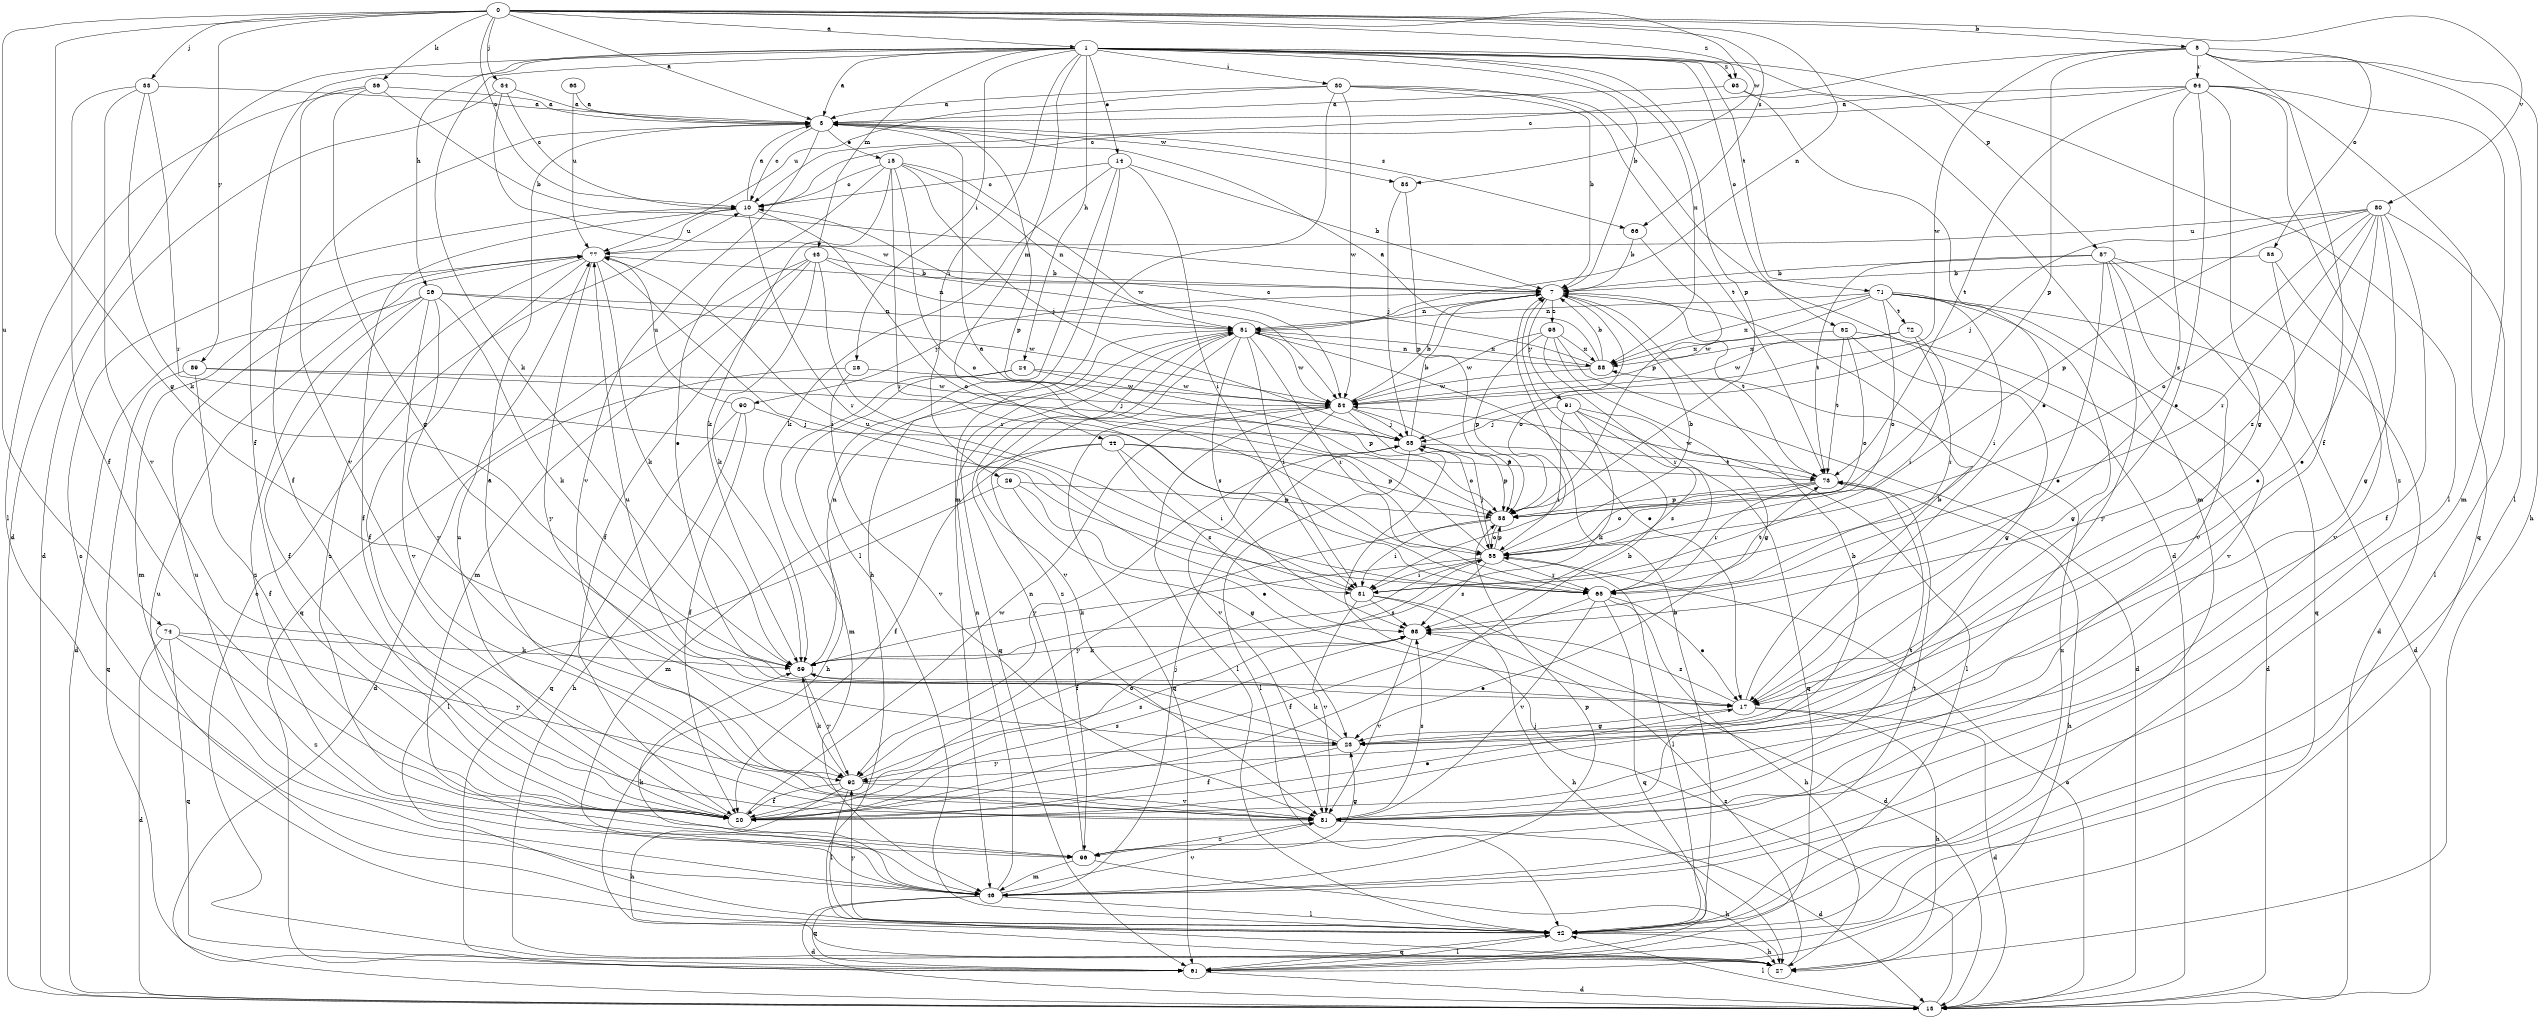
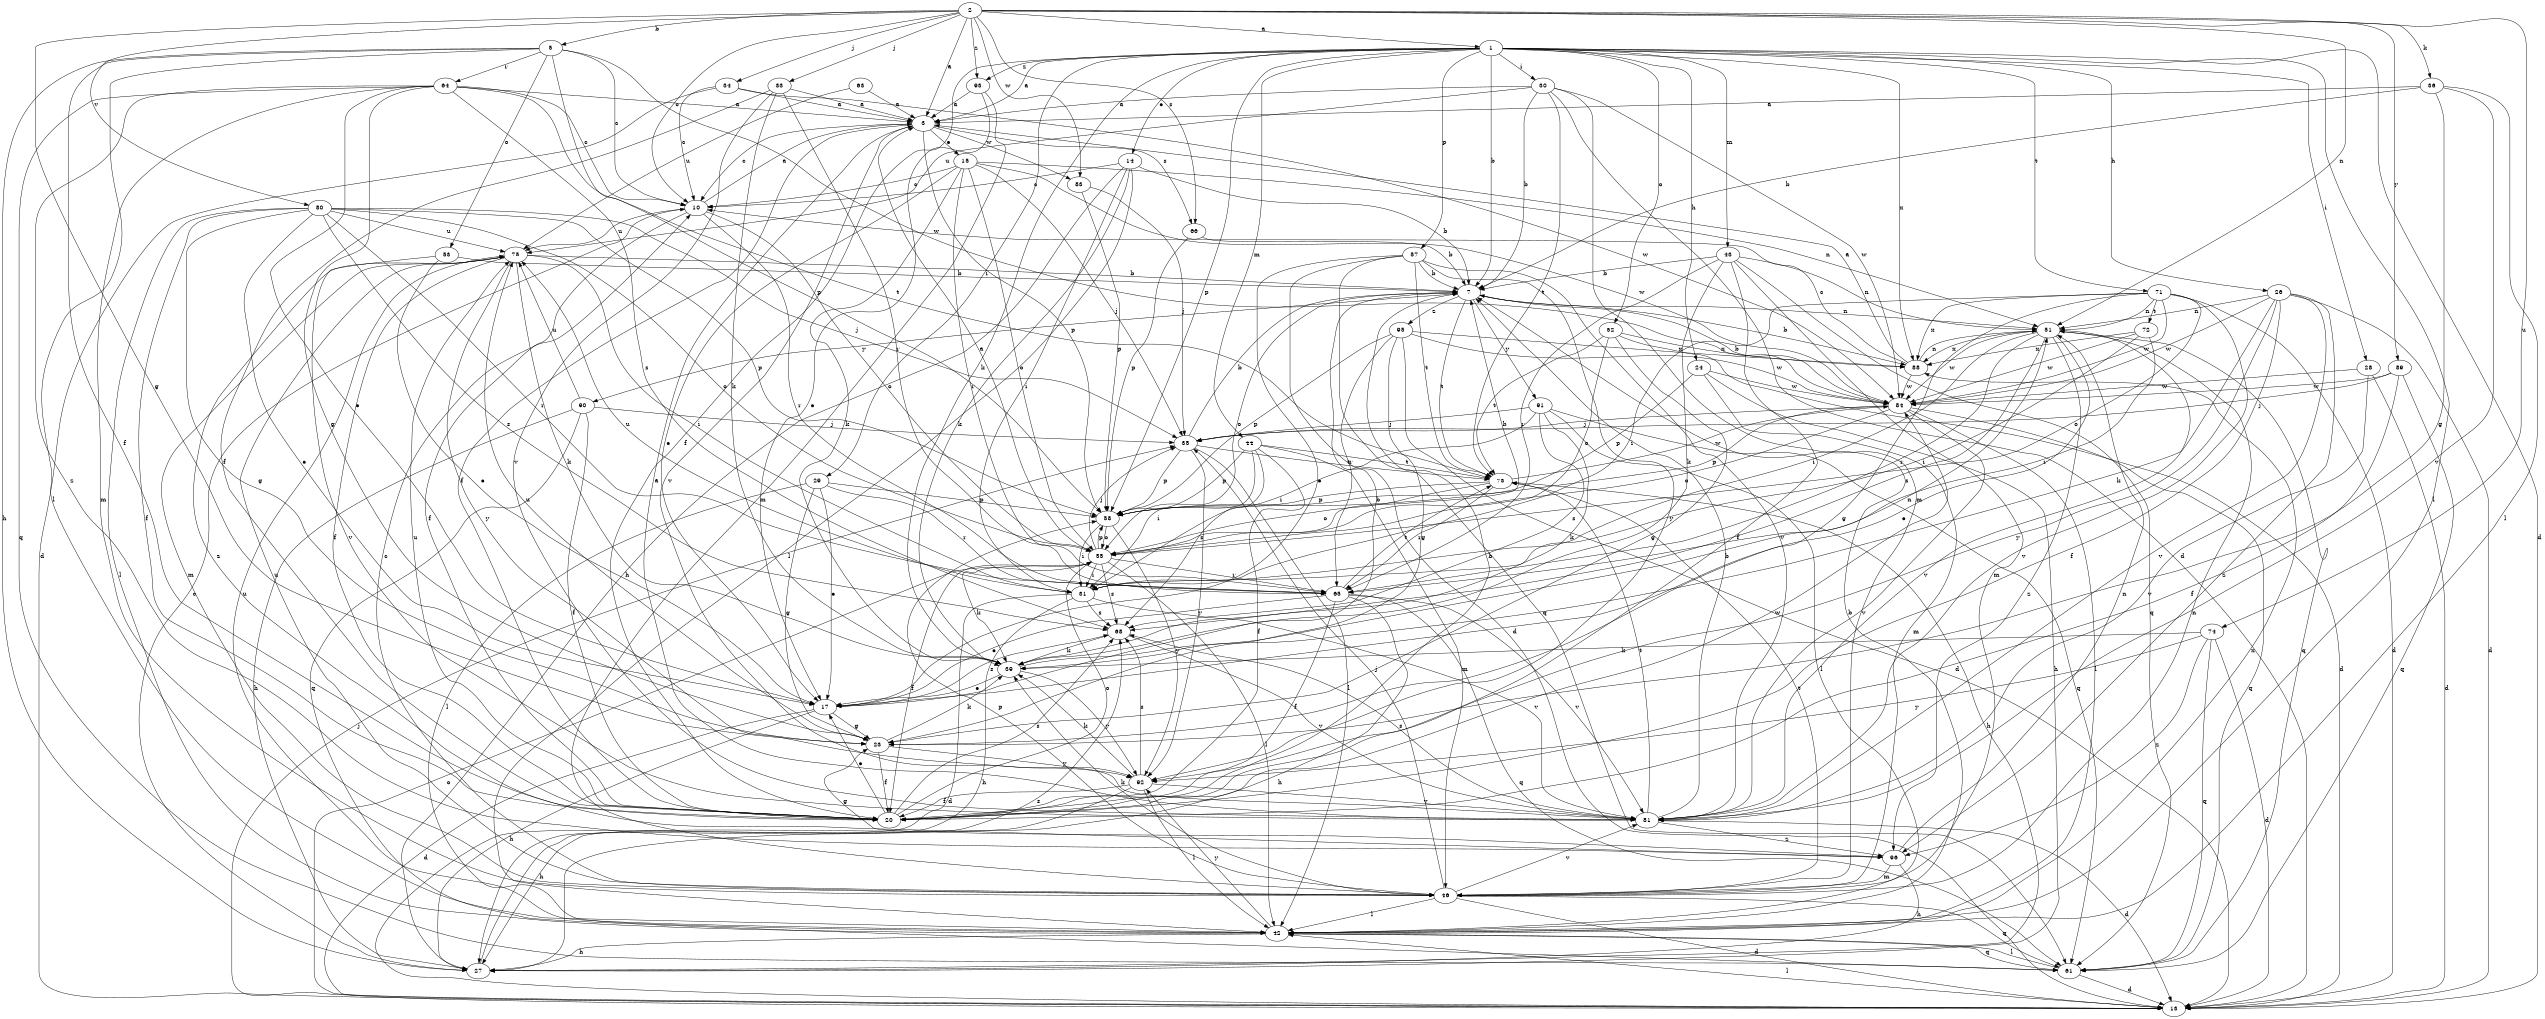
node "0": label "0" -> "2"
node "77": label "77" -> "75"
edge "88" -> "7": reversed
edge "29" -> "65": added, label "r"
